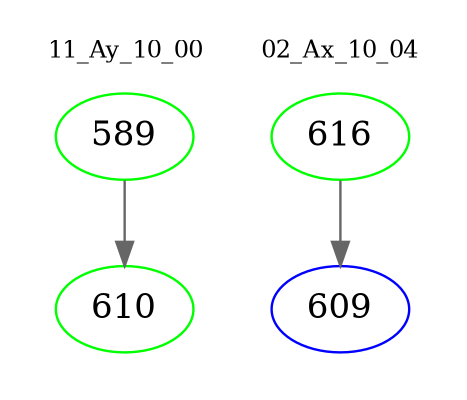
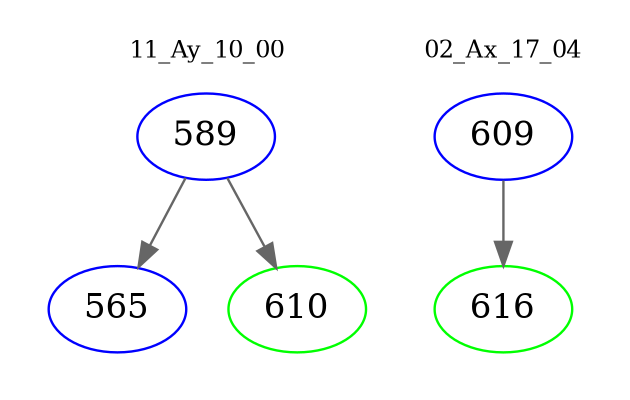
cluster "02_Ax_10_04": label "02_Ax_10_04" -> "02_Ax_17_04"
node "589": color green -> blue
edge "616" -> "609": reversed
node "565": added
